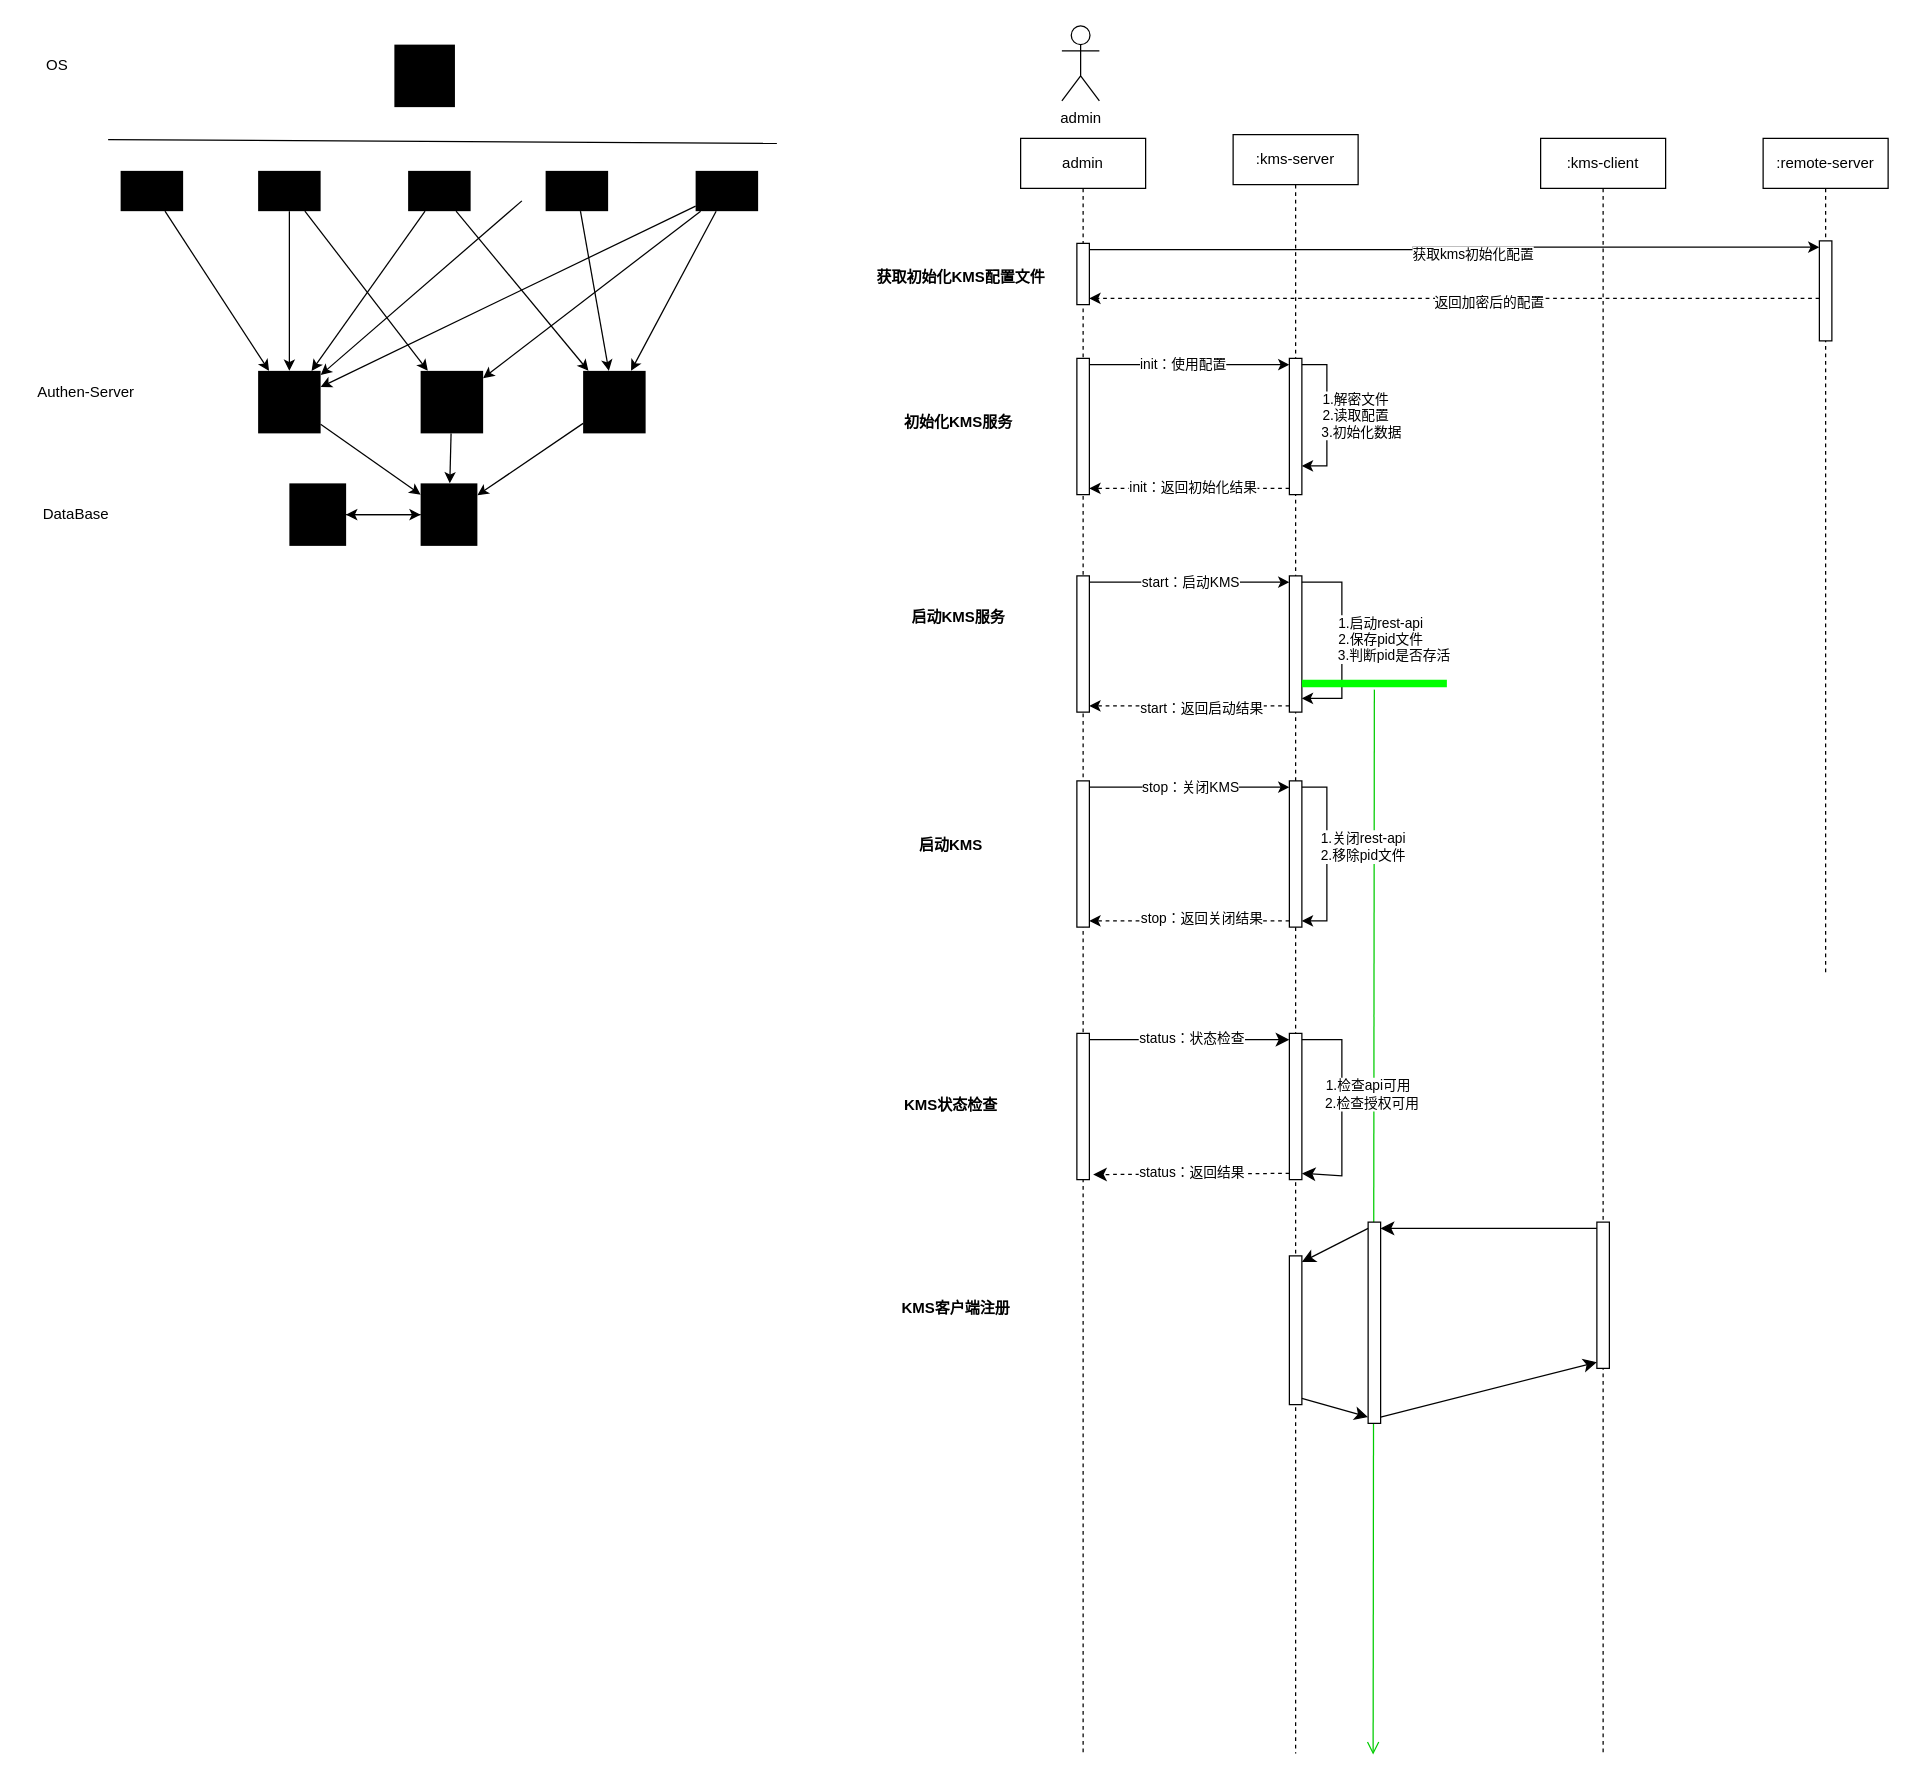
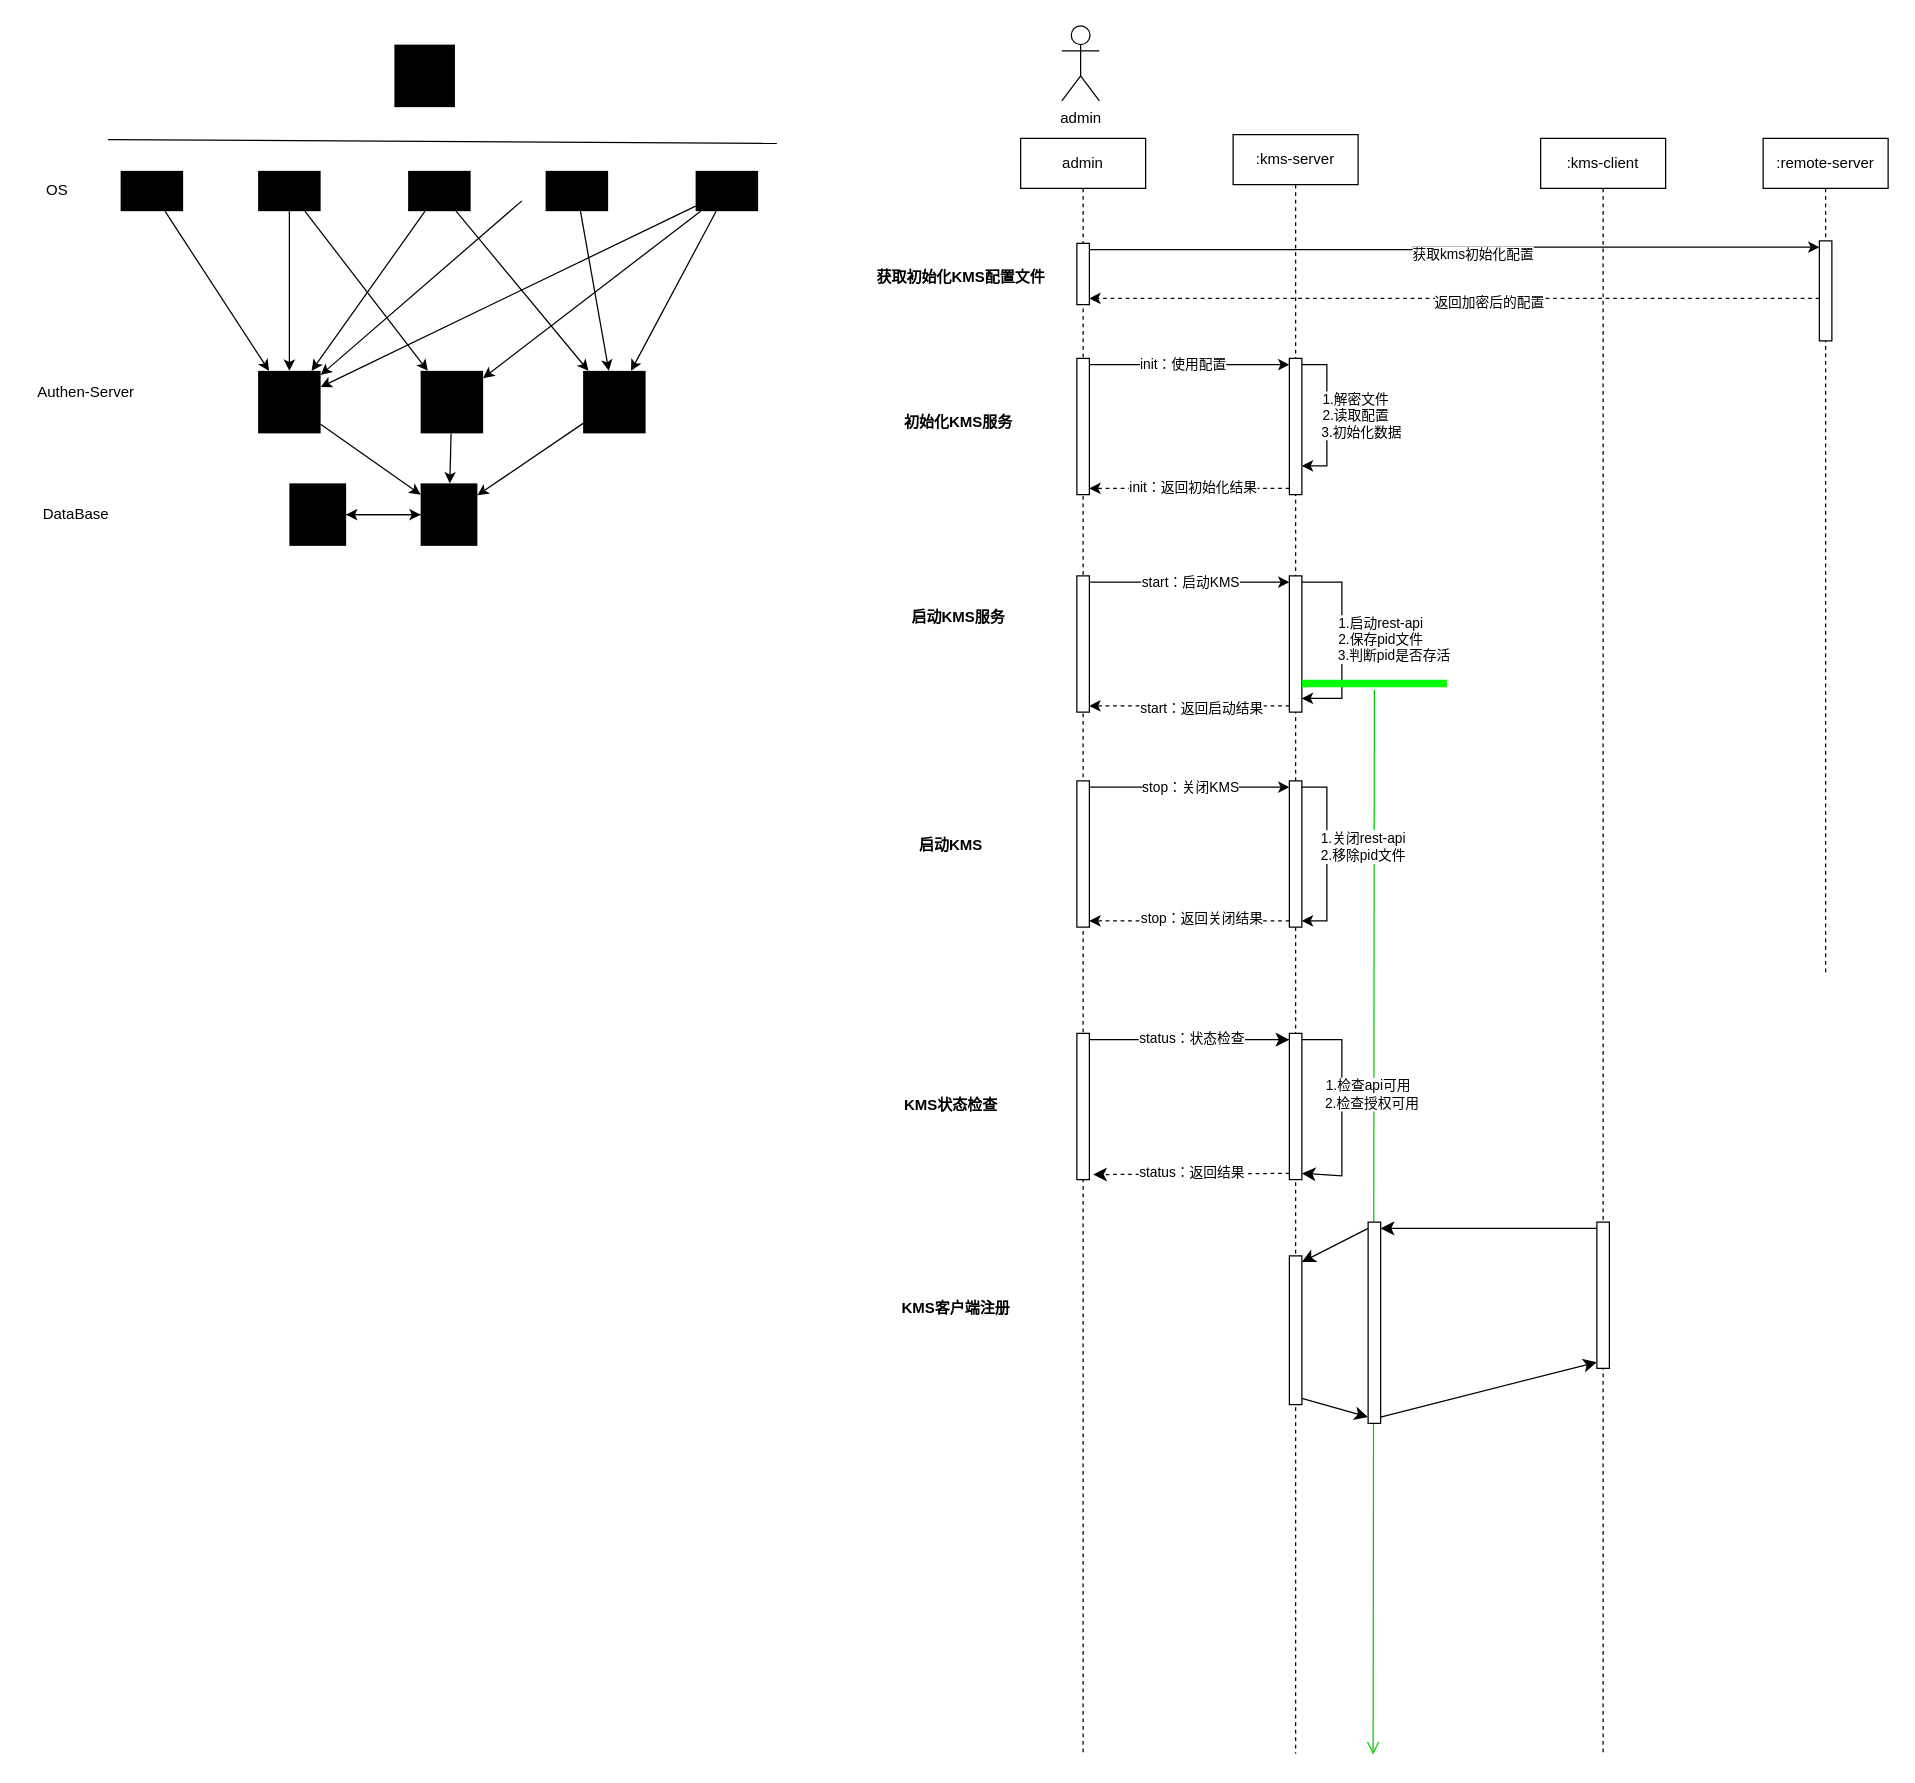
node "OS": moved (56, 66) -> (56, 191)
